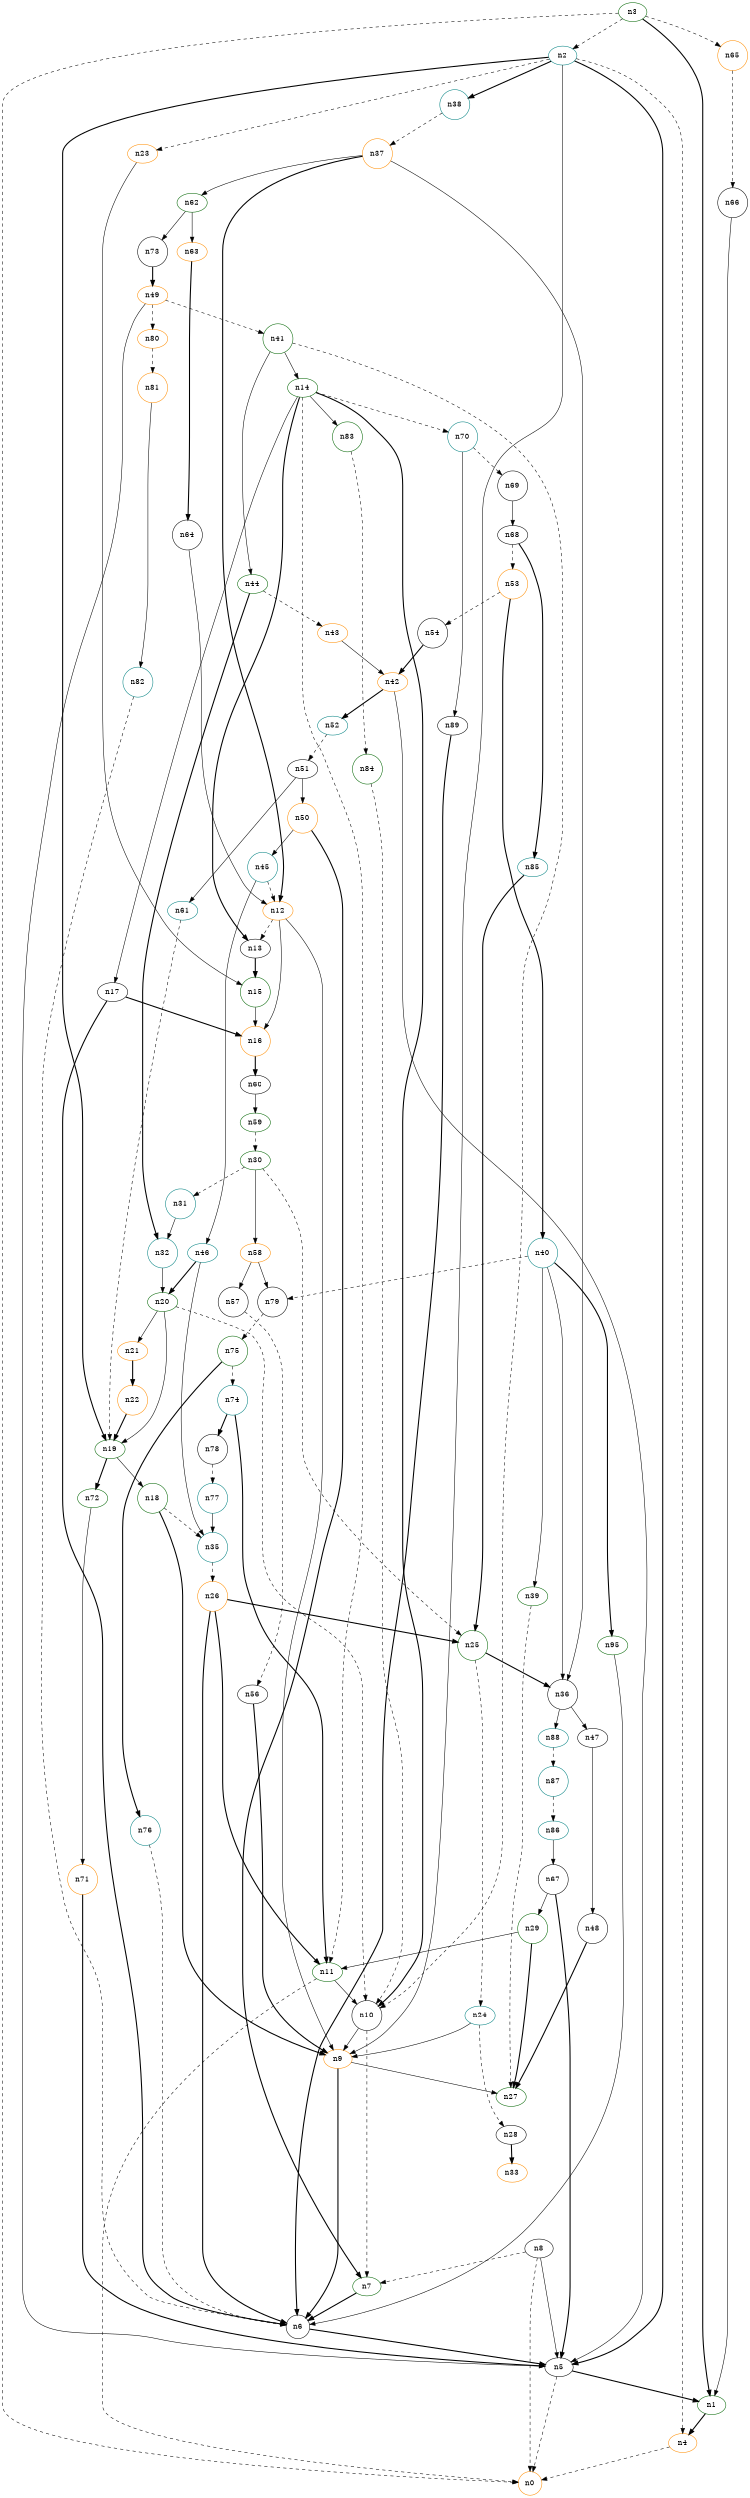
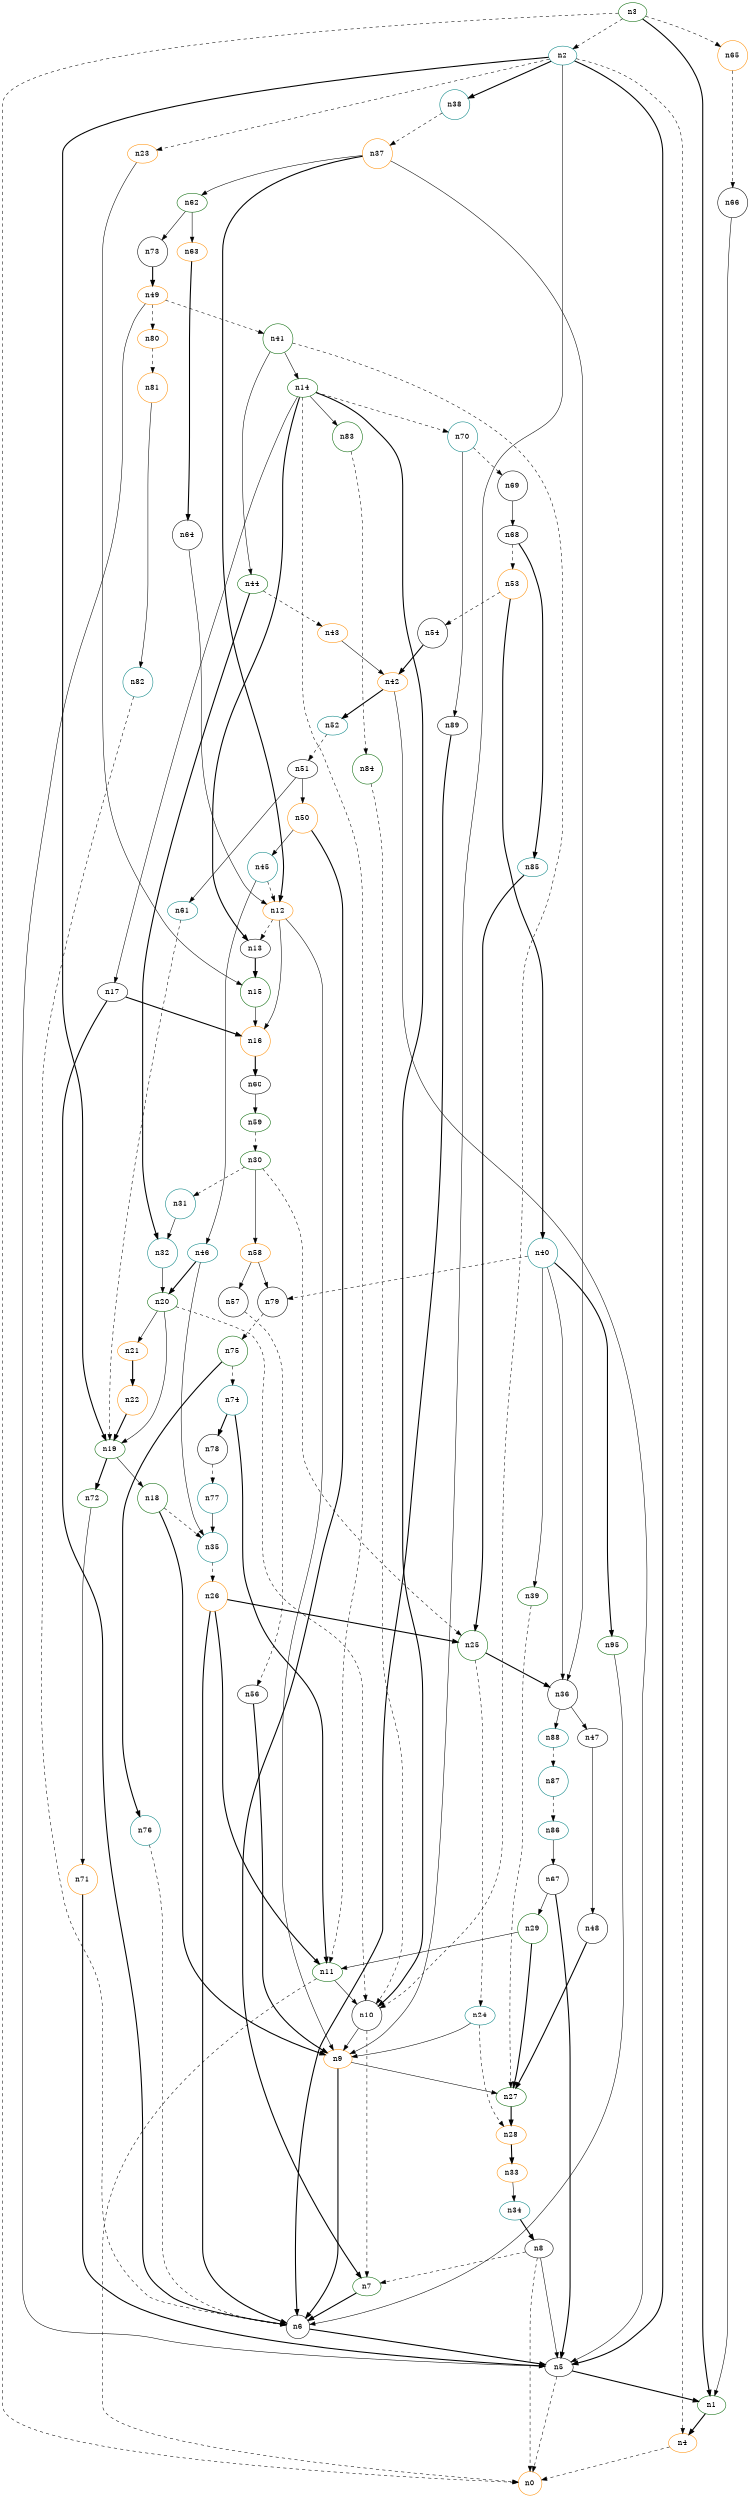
edge "n27" -> "n28": added
node "n28": color black -> darkorange
node "n34": added
